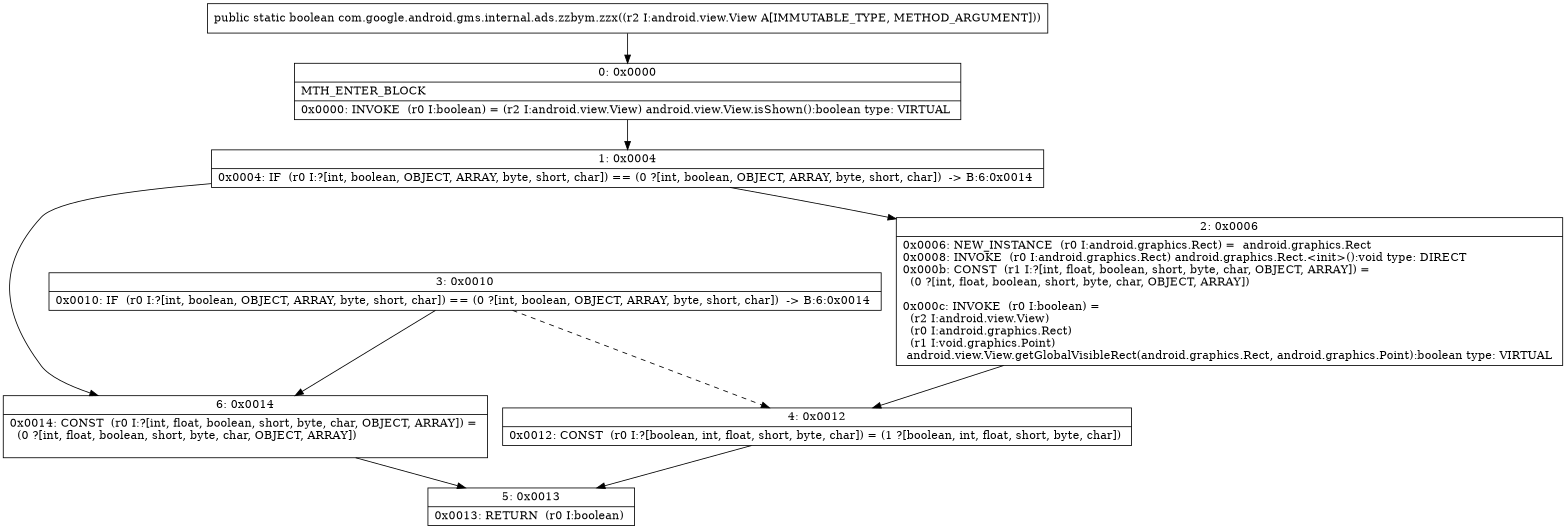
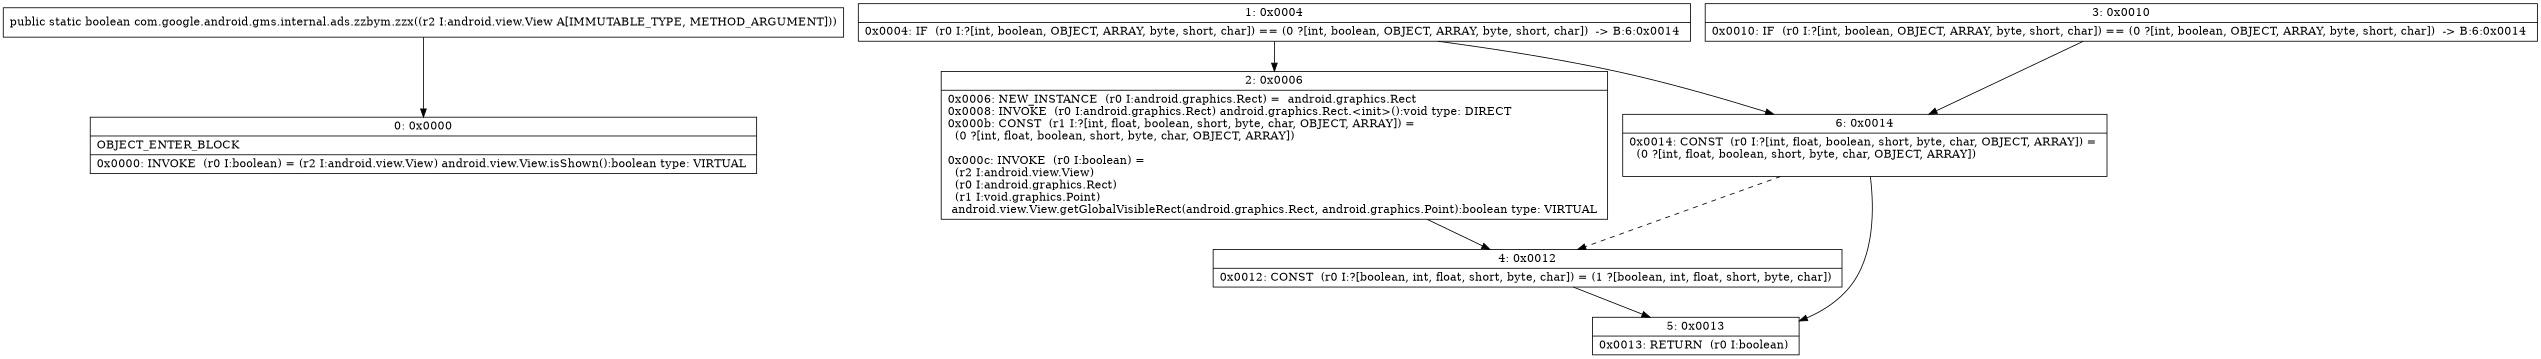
node "0: 0x0000": text "MTH_ENTER_BLOCK" -> "OBJECT_ENTER_BLOCK"
edge "0: 0x0000" -> "1: 0x0004": removed
edge "3: 0x0010" -> "4: 0x0012": now "6: 0x0014" -> "4: 0x0012"
